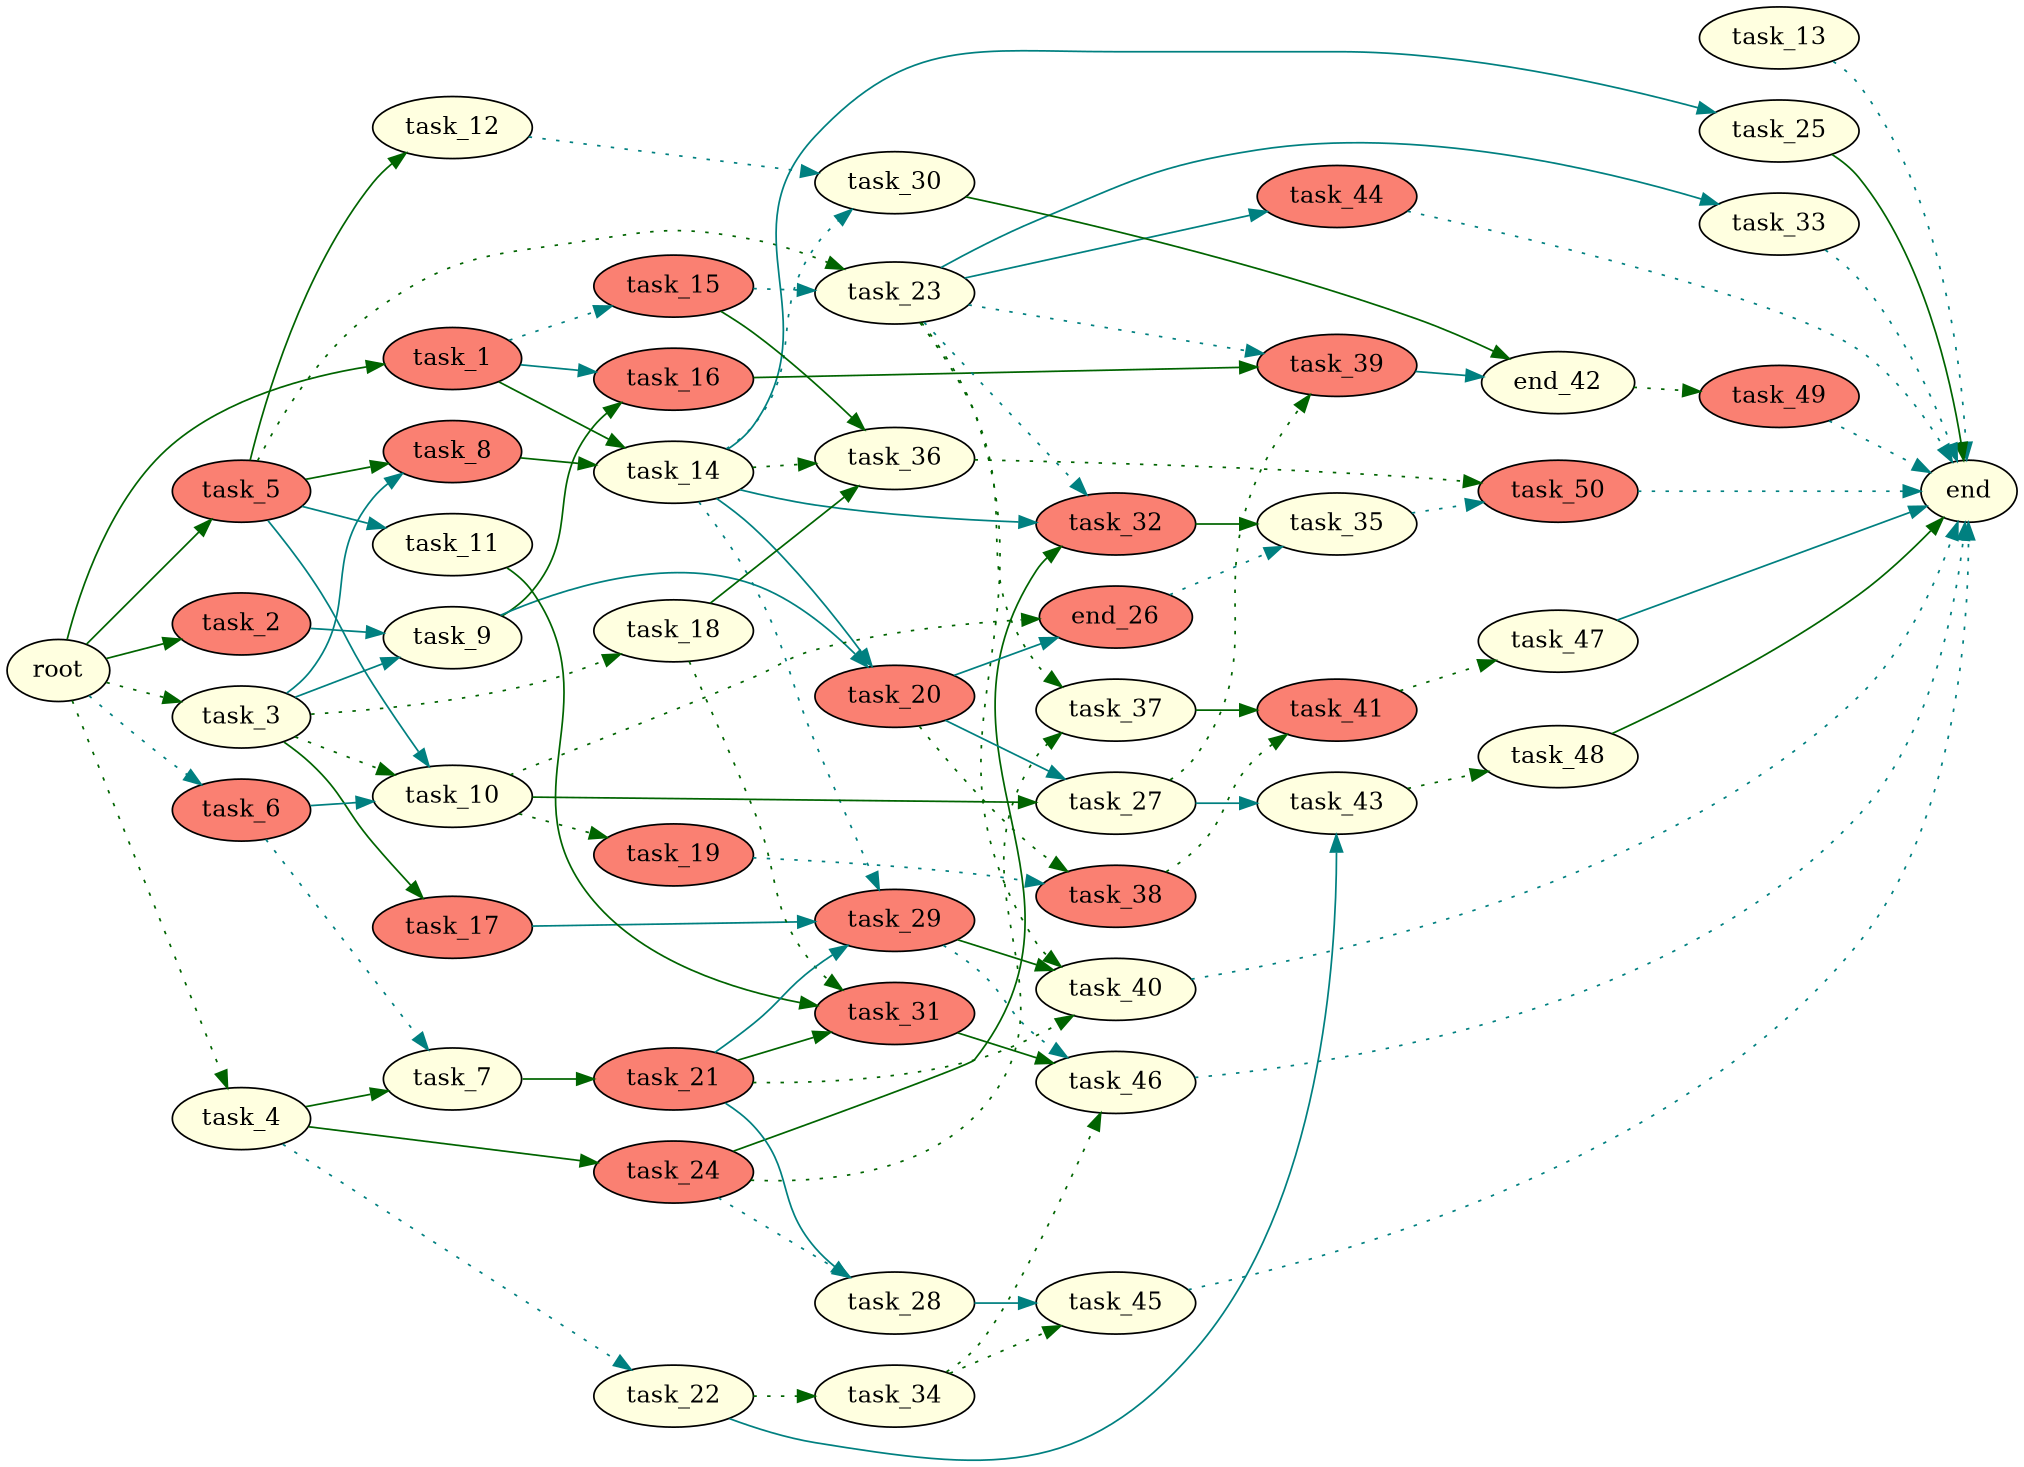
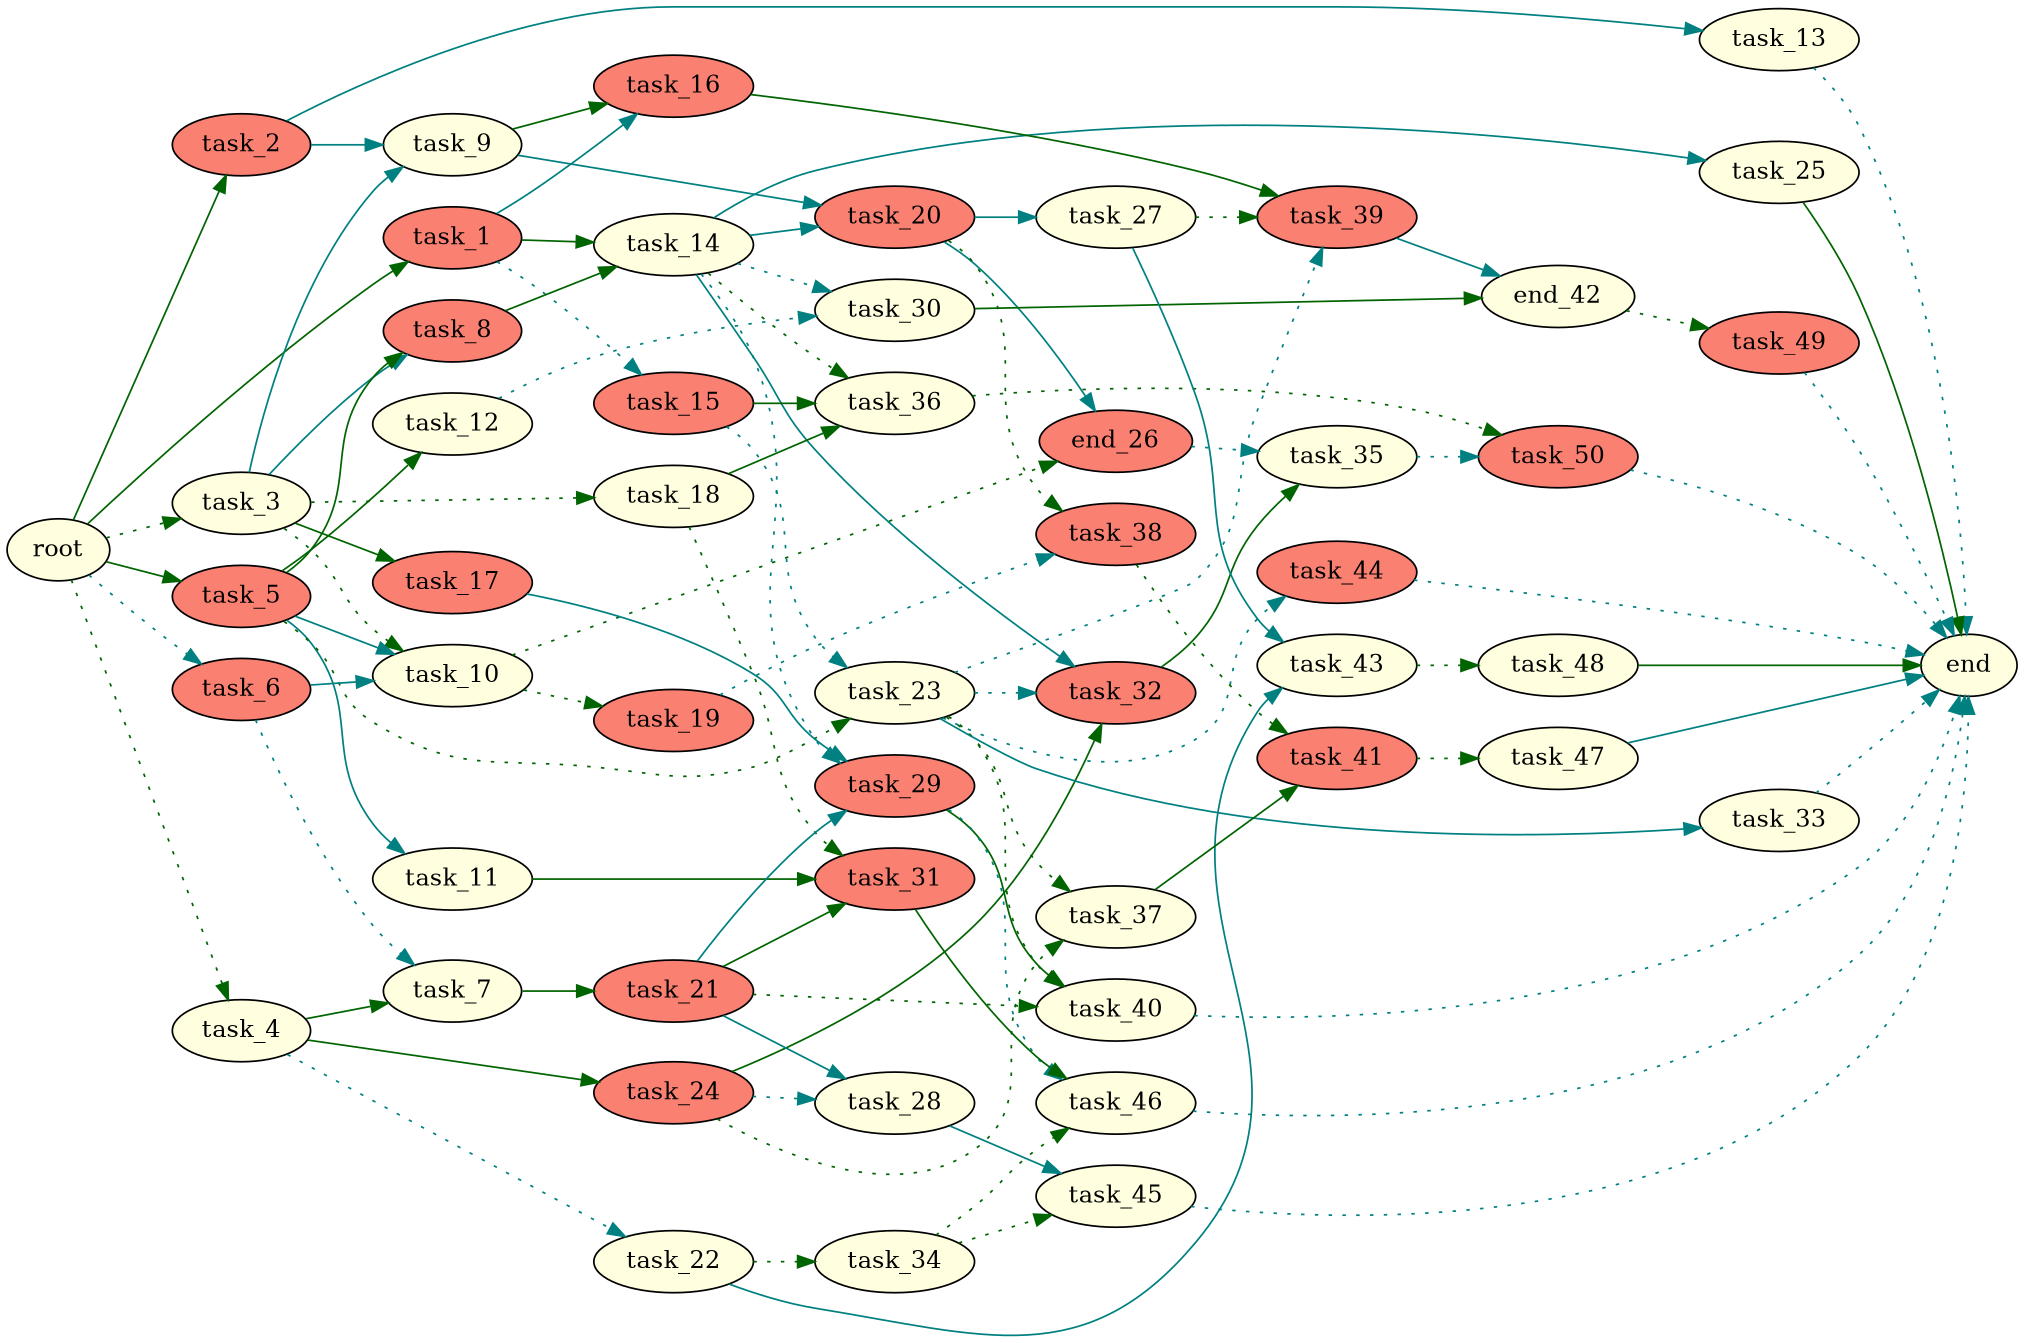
edge "task_2" -> "task_13": added
edge "task_23" -> "task_44": style solid -> dotted
edge "task_10" -> "task_27": removed
